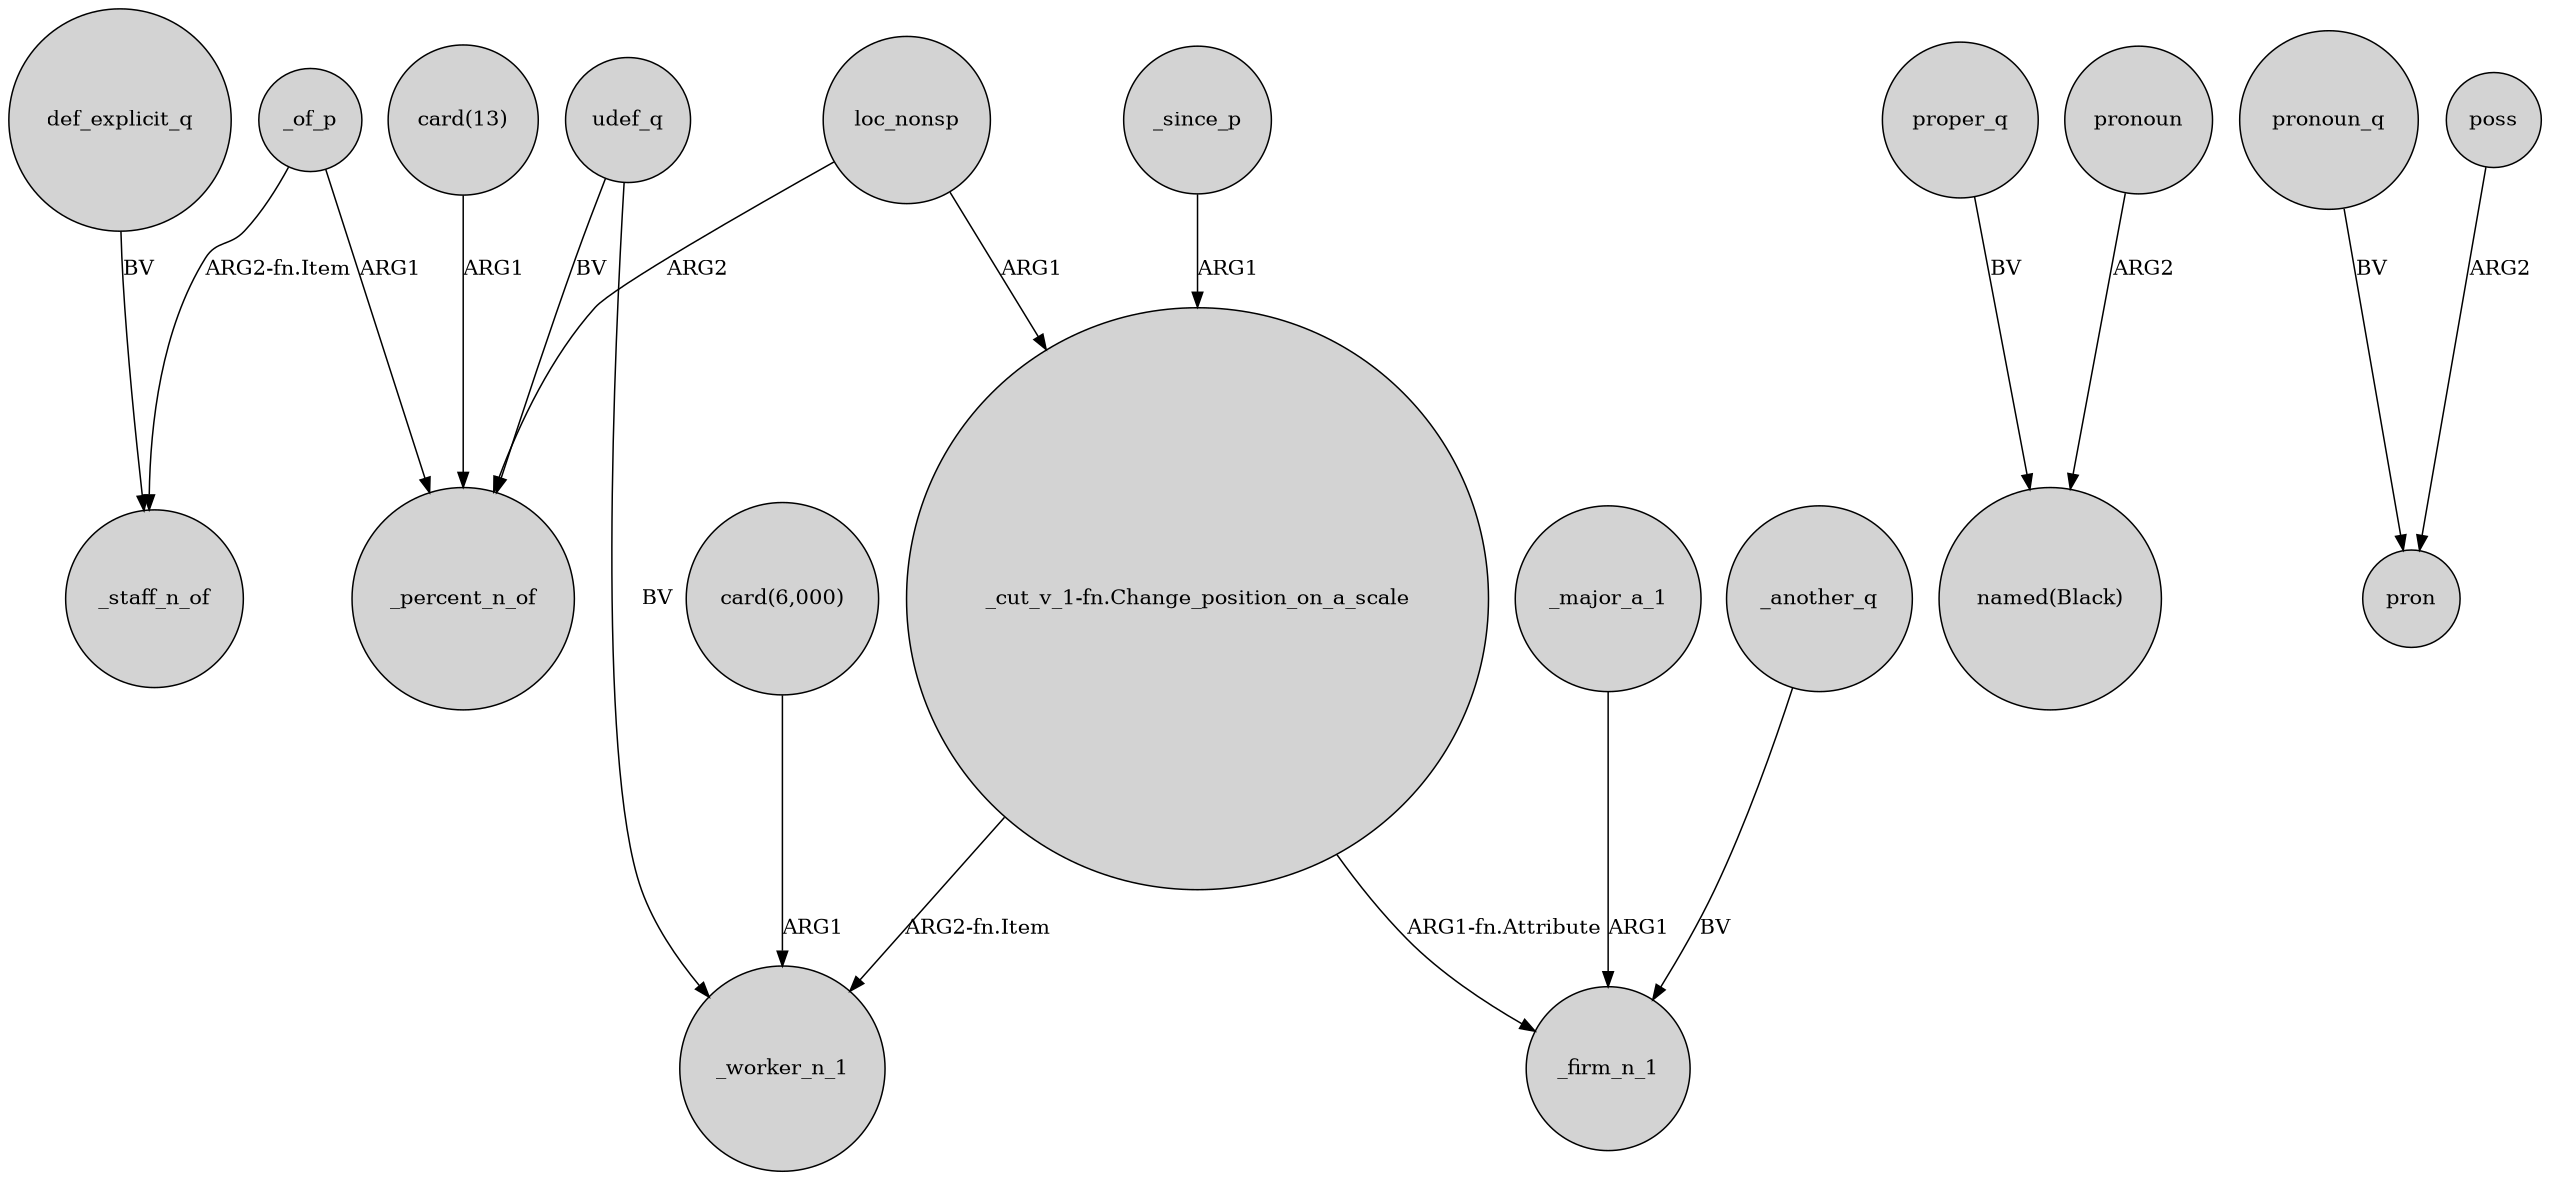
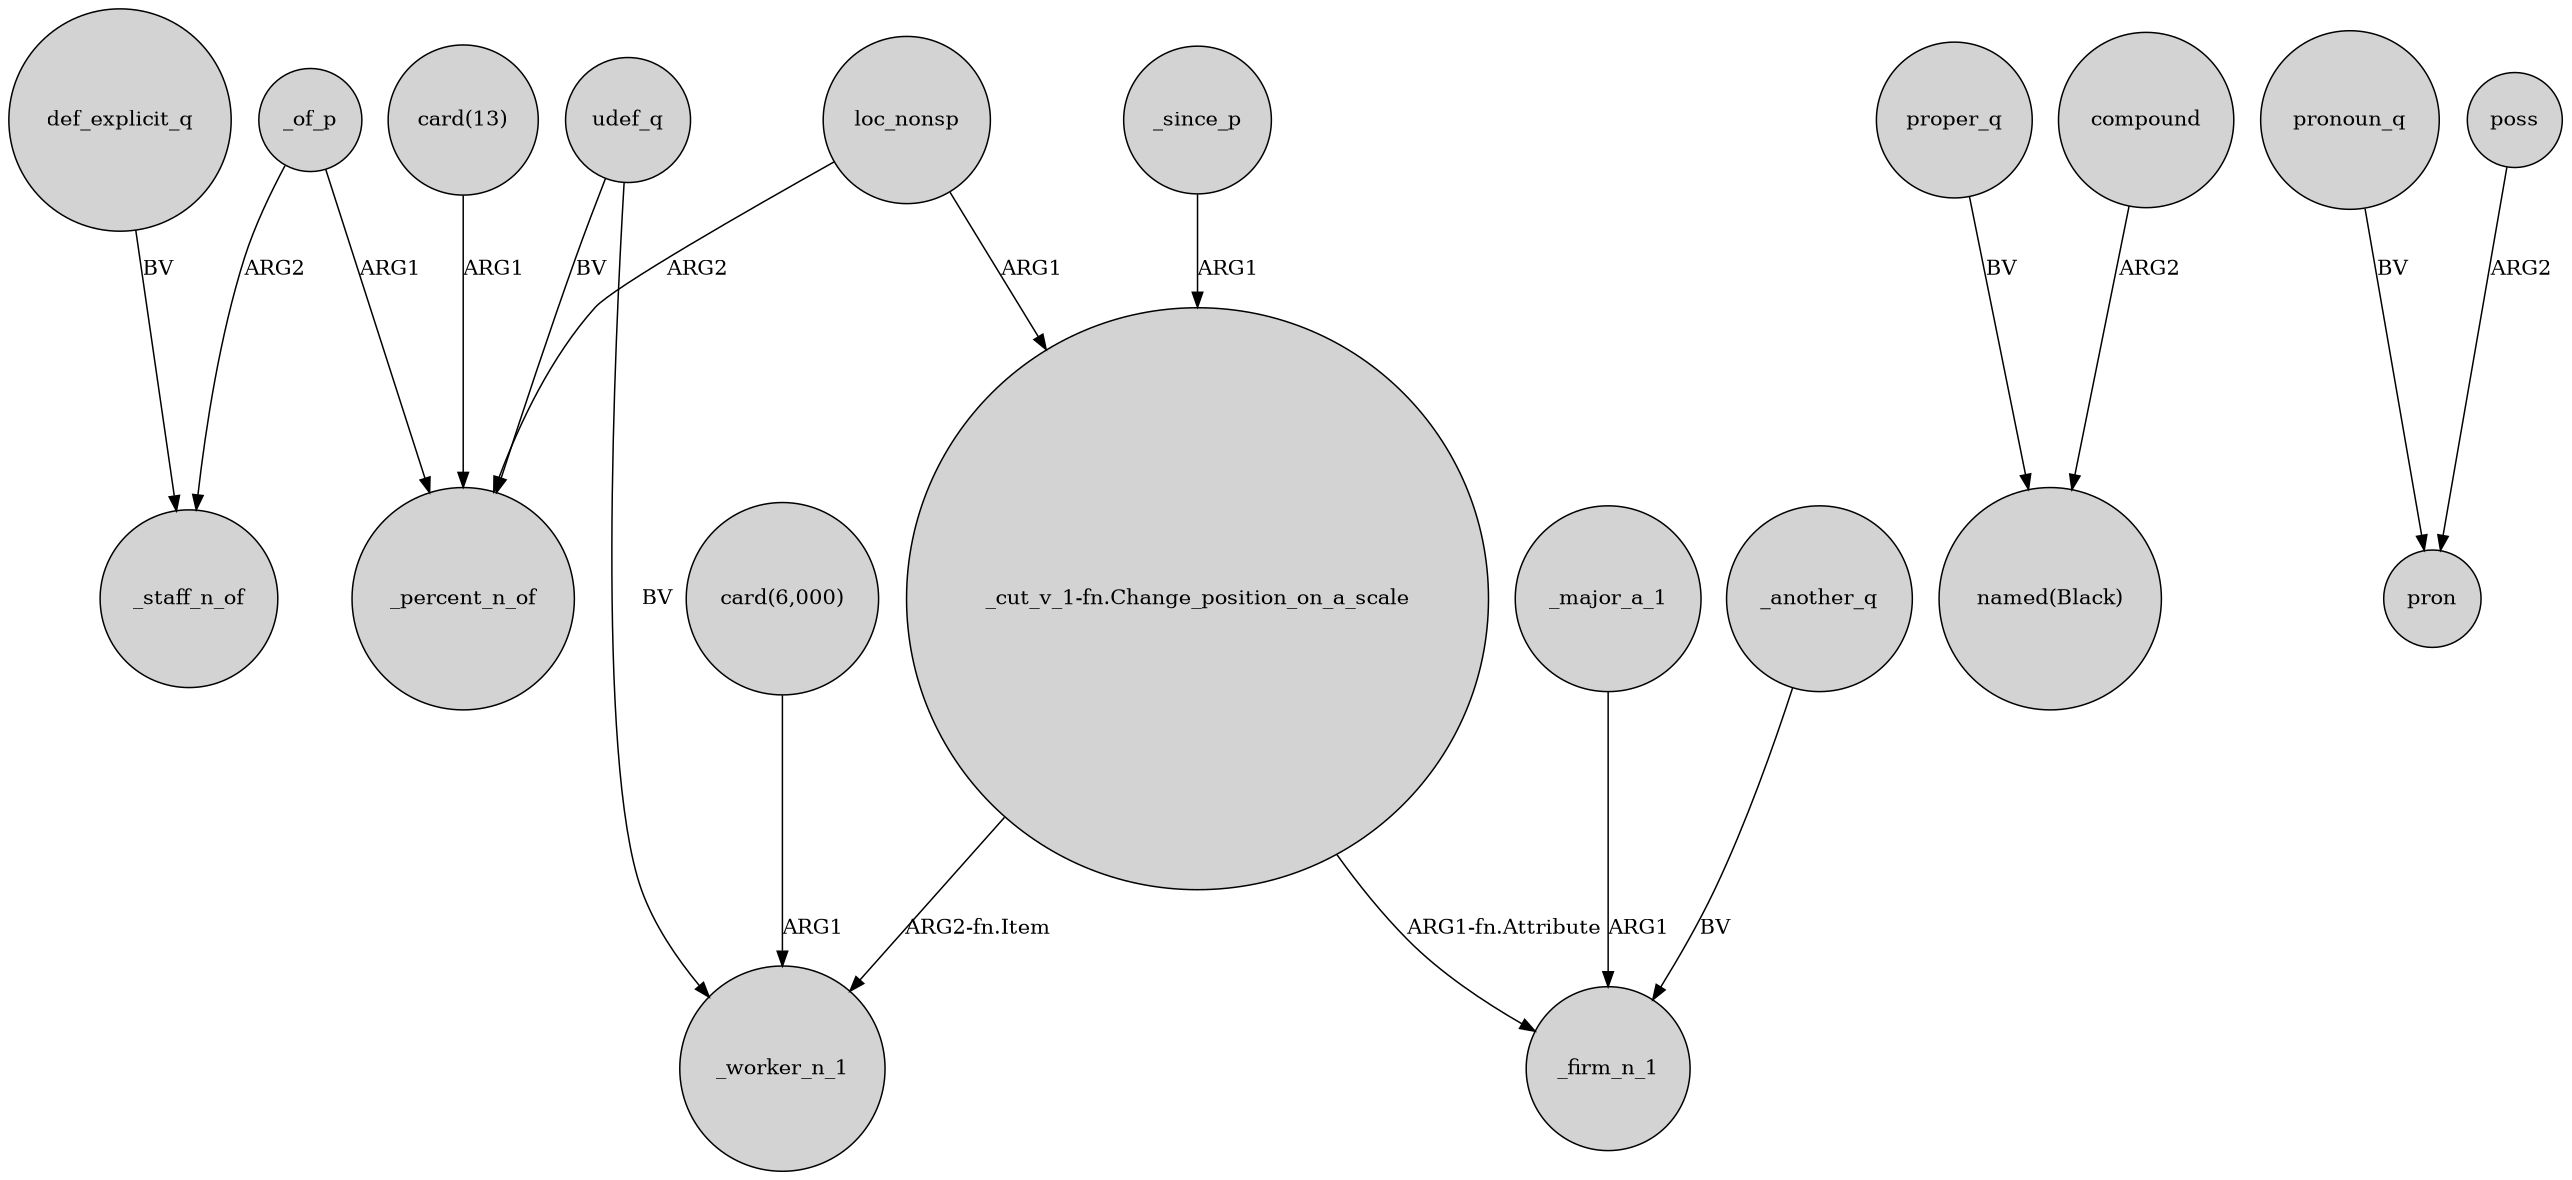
node "pronoun": label "pronoun" -> "compound"
edge "_of_p" -> "_staff_n_of": label "ARG2-fn.Item" -> "ARG2"
